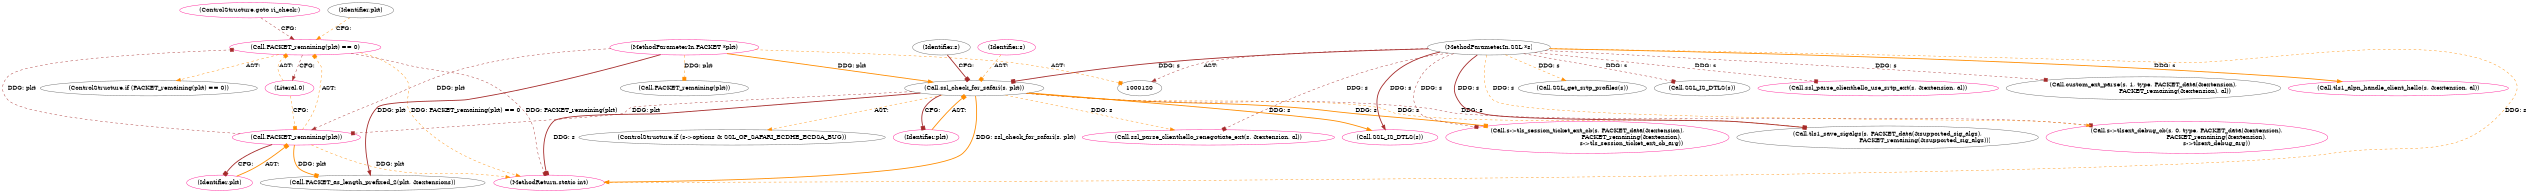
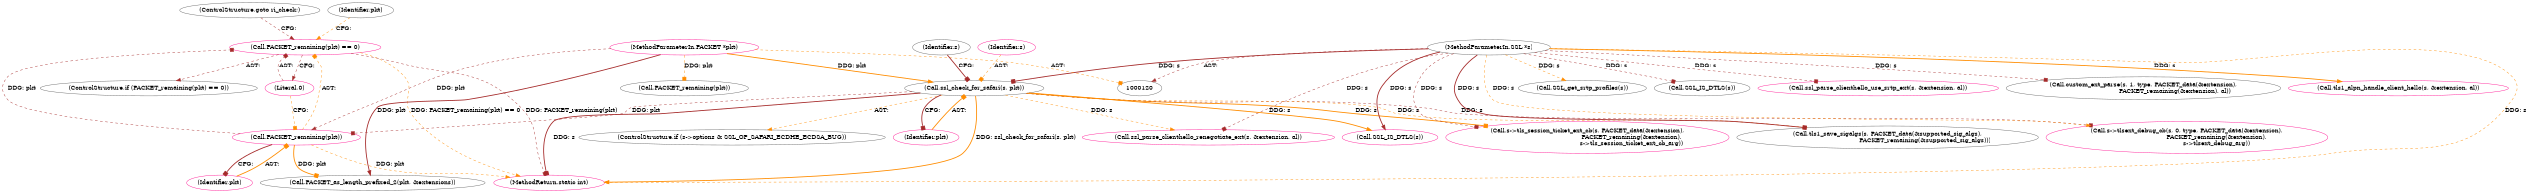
node "(ControlStructure,goto ri_check;)": color deeppink -> gray40
edge "(Call,PACKET_remaining(pkt) == 0)" -> "(ControlStructure,if (PACKET_remaining(pkt) == 0))": color darkorange -> brown
edge "(Literal,0)" -> "(Call,PACKET_remaining(pkt) == 0)": color darkorange -> brown
